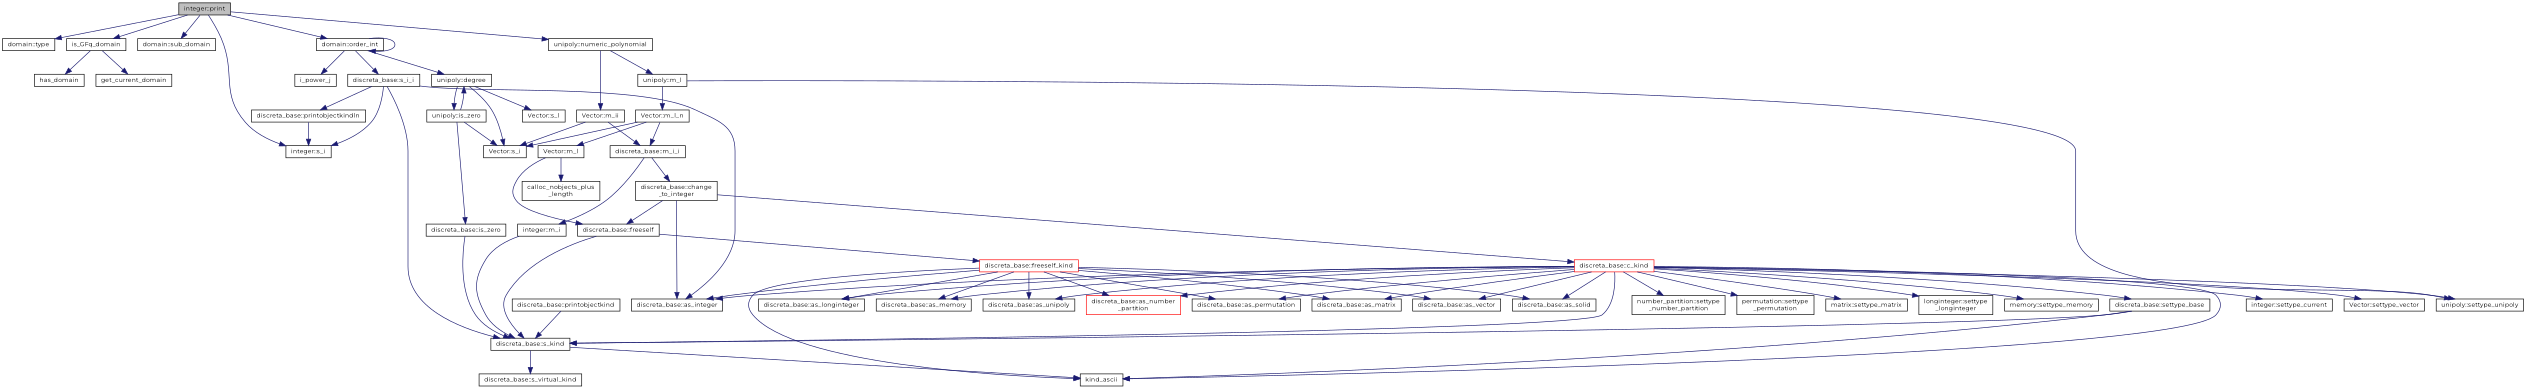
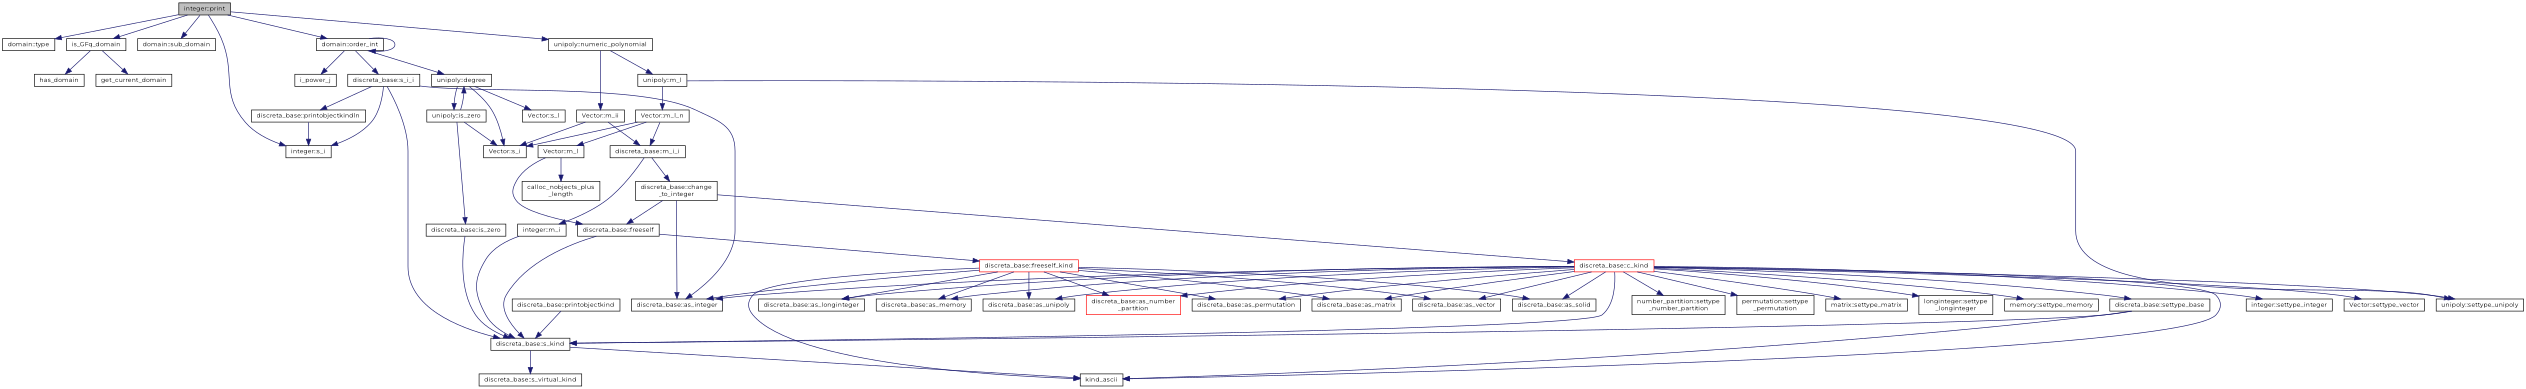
node "integer::settype_current": label "integer::settype_current" -> "integer::settype_integer"
